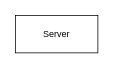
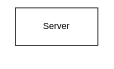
node "Server": moved (57, 34) -> (57, 27)
